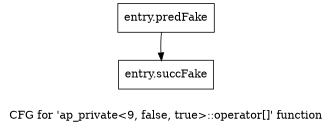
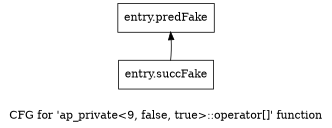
edge "entry.predFake" -> "entry.succFake": reversed
